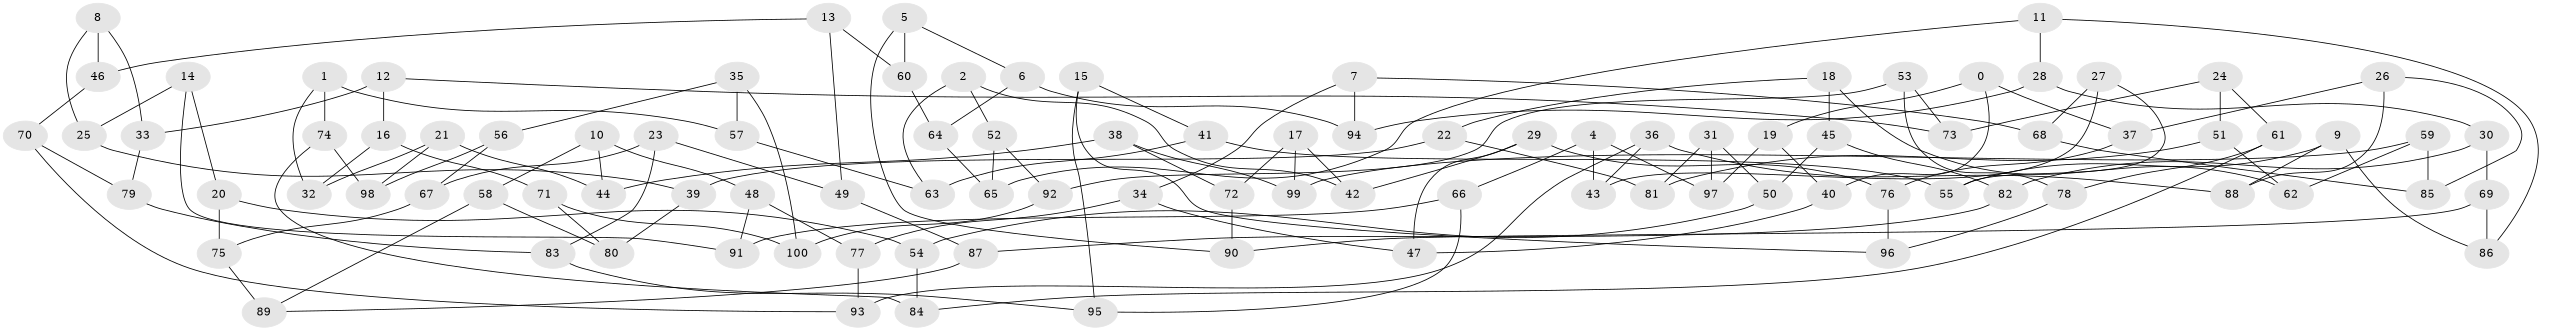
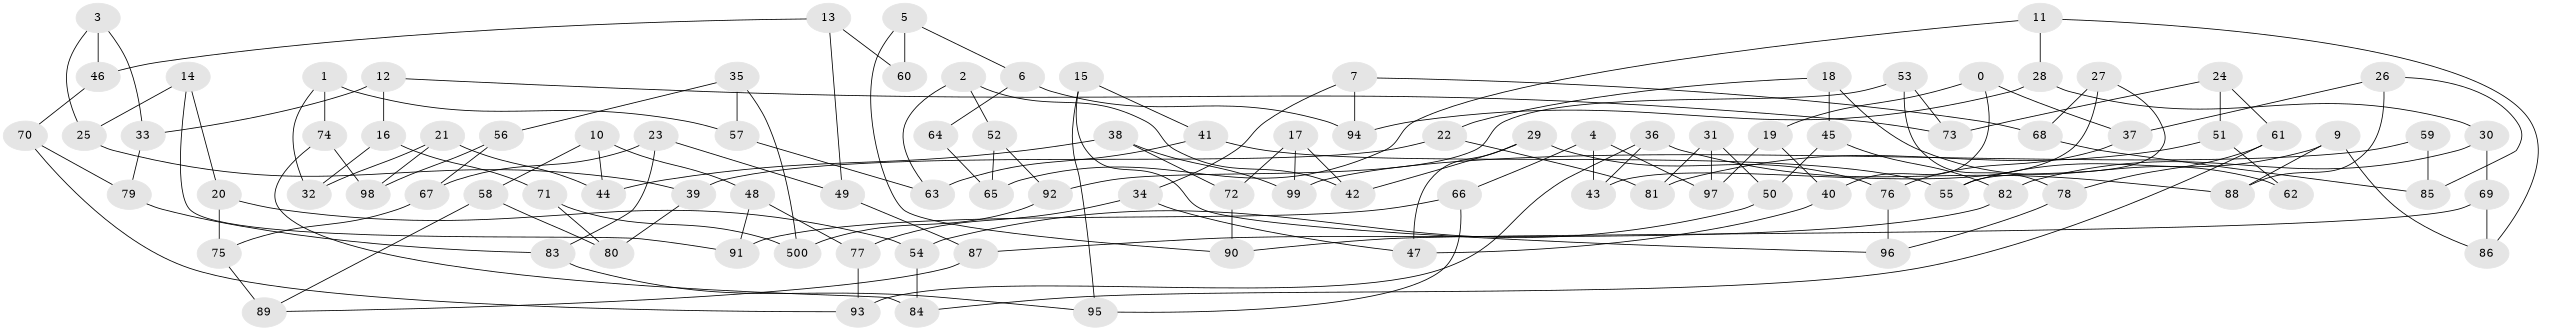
node "8": label "8" -> "3"
edge "60" -- "64": removed
edge "59" -- "62": removed
node "100": label "100" -> "500"
